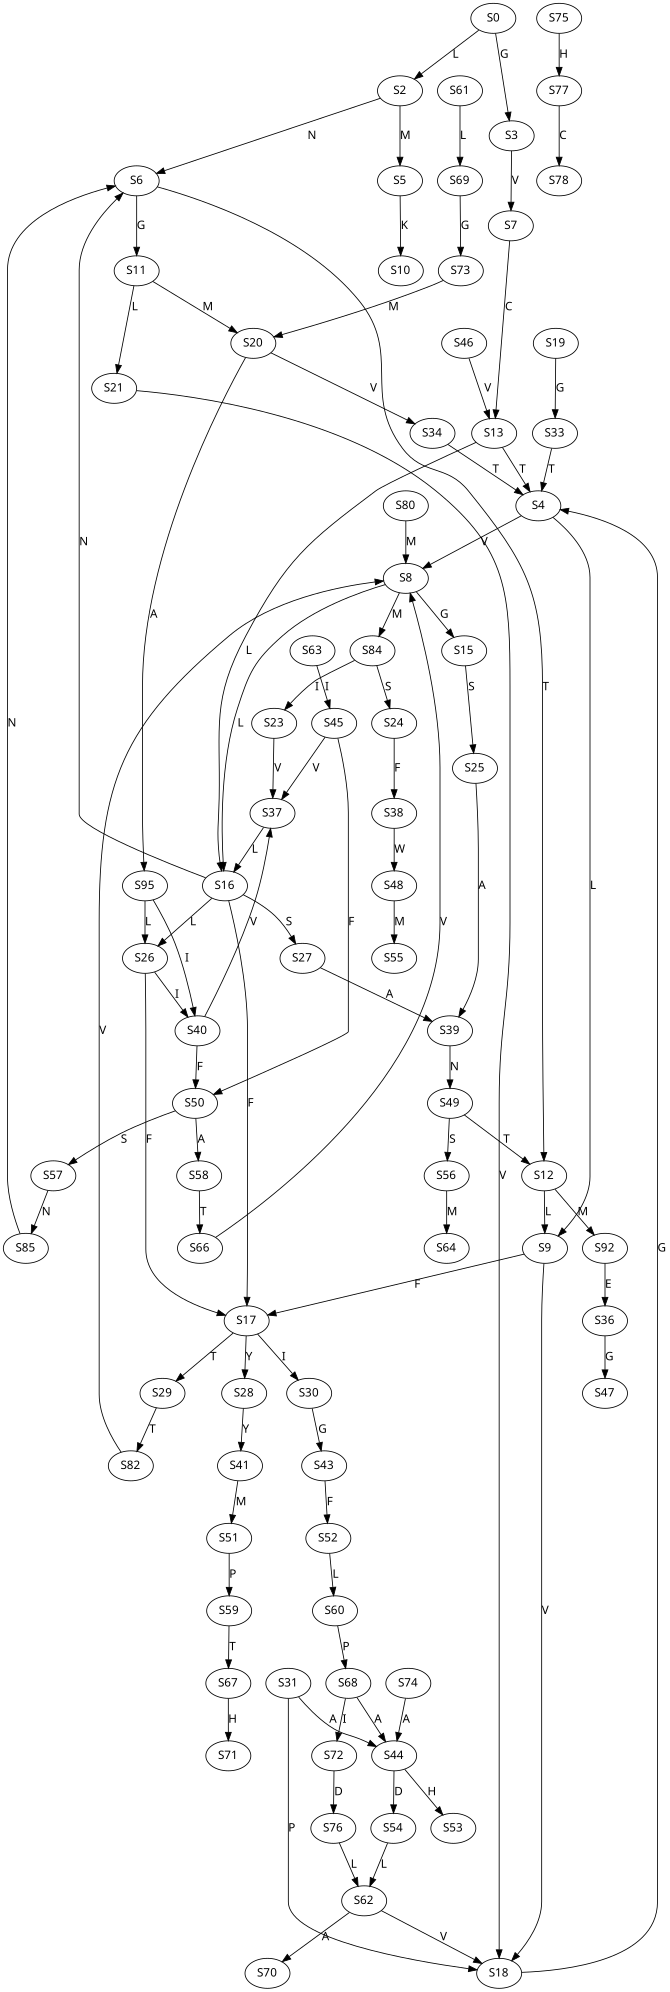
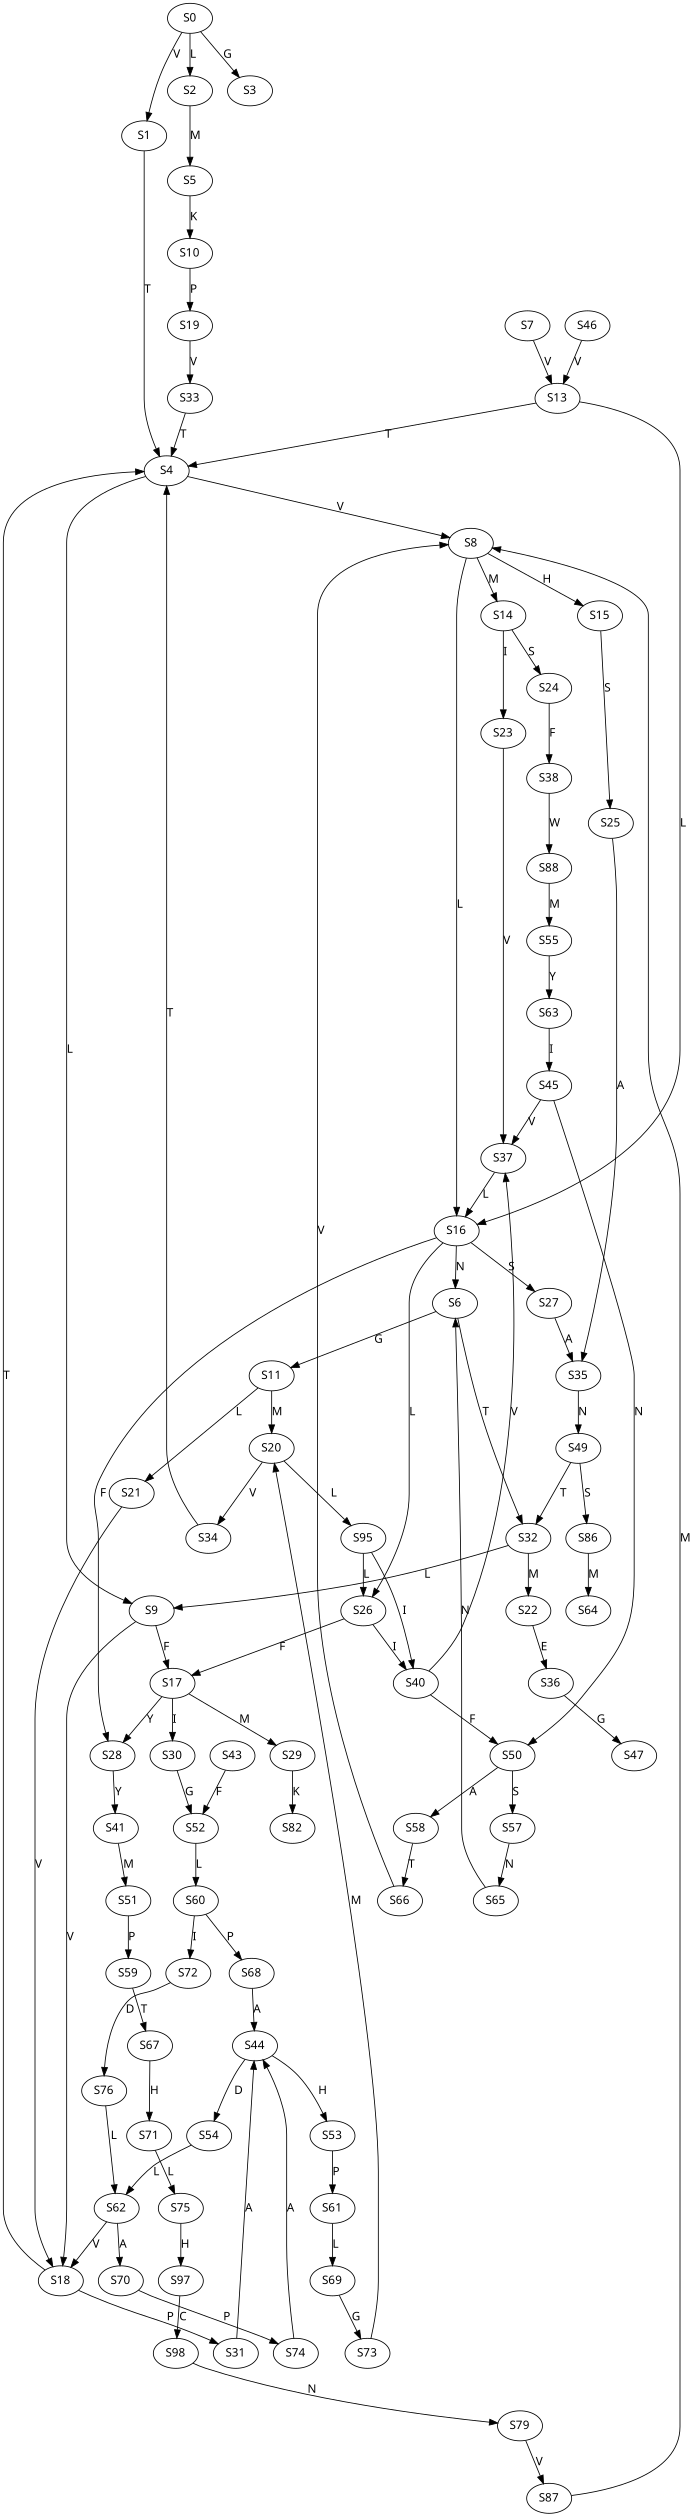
node "S77": label "S77" -> "S97"
edge "S2" -> "S6": removed, label "N"
node "S1": added
edge "S3" -> "S7": removed, label "V"
node "S78": label "S78" -> "S98"
edge "S10" -> "S19": added, label "P"
edge "S7" -> "S13": label "C" -> "V"
edge "S19" -> "S33": label "G" -> "V"
node "S80": label "S80" -> "S87"
edge "S20" -> "S95": label "A" -> "L"
edge "S8" -> "S15": label "G" -> "H"
node "S84": label "S84" -> "S14"
node "S48": label "S48" -> "S88"
edge "S45" -> "S50": label "F" -> "N"
edge "S82" -> "S8": removed, label "V"
edge "S55" -> "S63": added, label "Y"
node "S39": label "S39" -> "S35"
edge "S16" -> "S17": now "S16" -> "S28"
node "S56": label "S56" -> "S86"
node "S12": label "S12" -> "S32"
node "S85": label "S85" -> "S65"
node "S92": label "S92" -> "S22"
edge "S18" -> "S4": label "G" -> "T"
edge "S17" -> "S29": label "T" -> "M"
edge "S30" -> "S43": now "S30" -> "S52"
edge "S29" -> "S82": label "T" -> "K"
edge "S68" -> "S72": now "S60" -> "S72"
edge "S31" -> "S18": reversed
edge "S71" -> "S75": added, label "L"
edge "S53" -> "S61": added, label "P"
edge "S70" -> "S74": added, label "P"
node "S79": added
